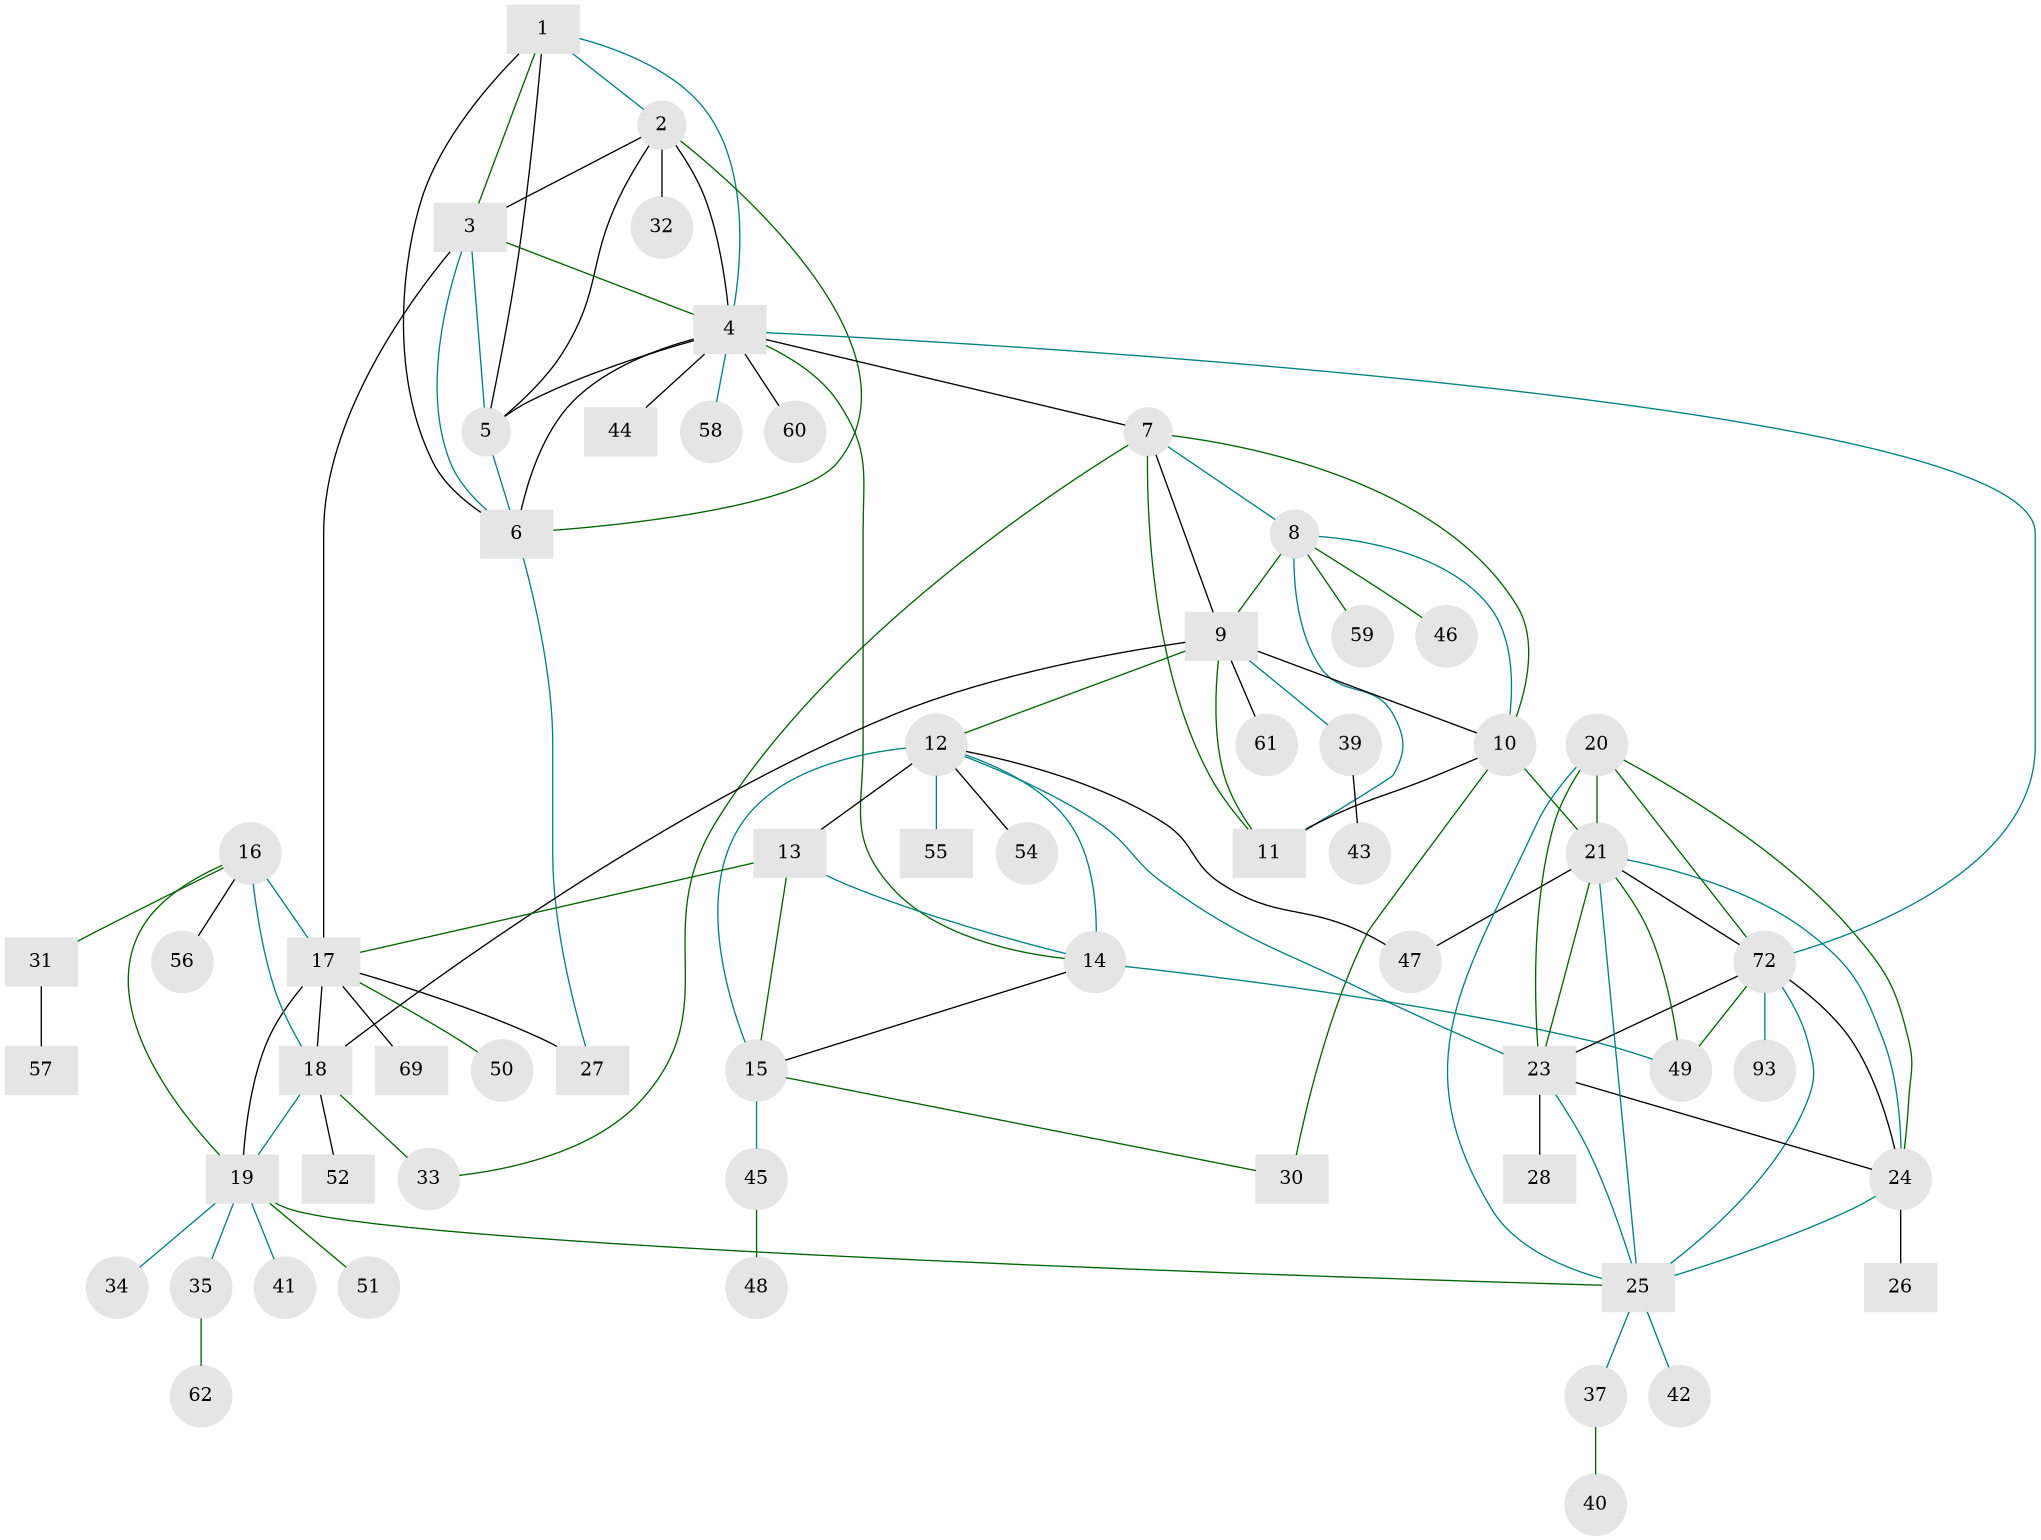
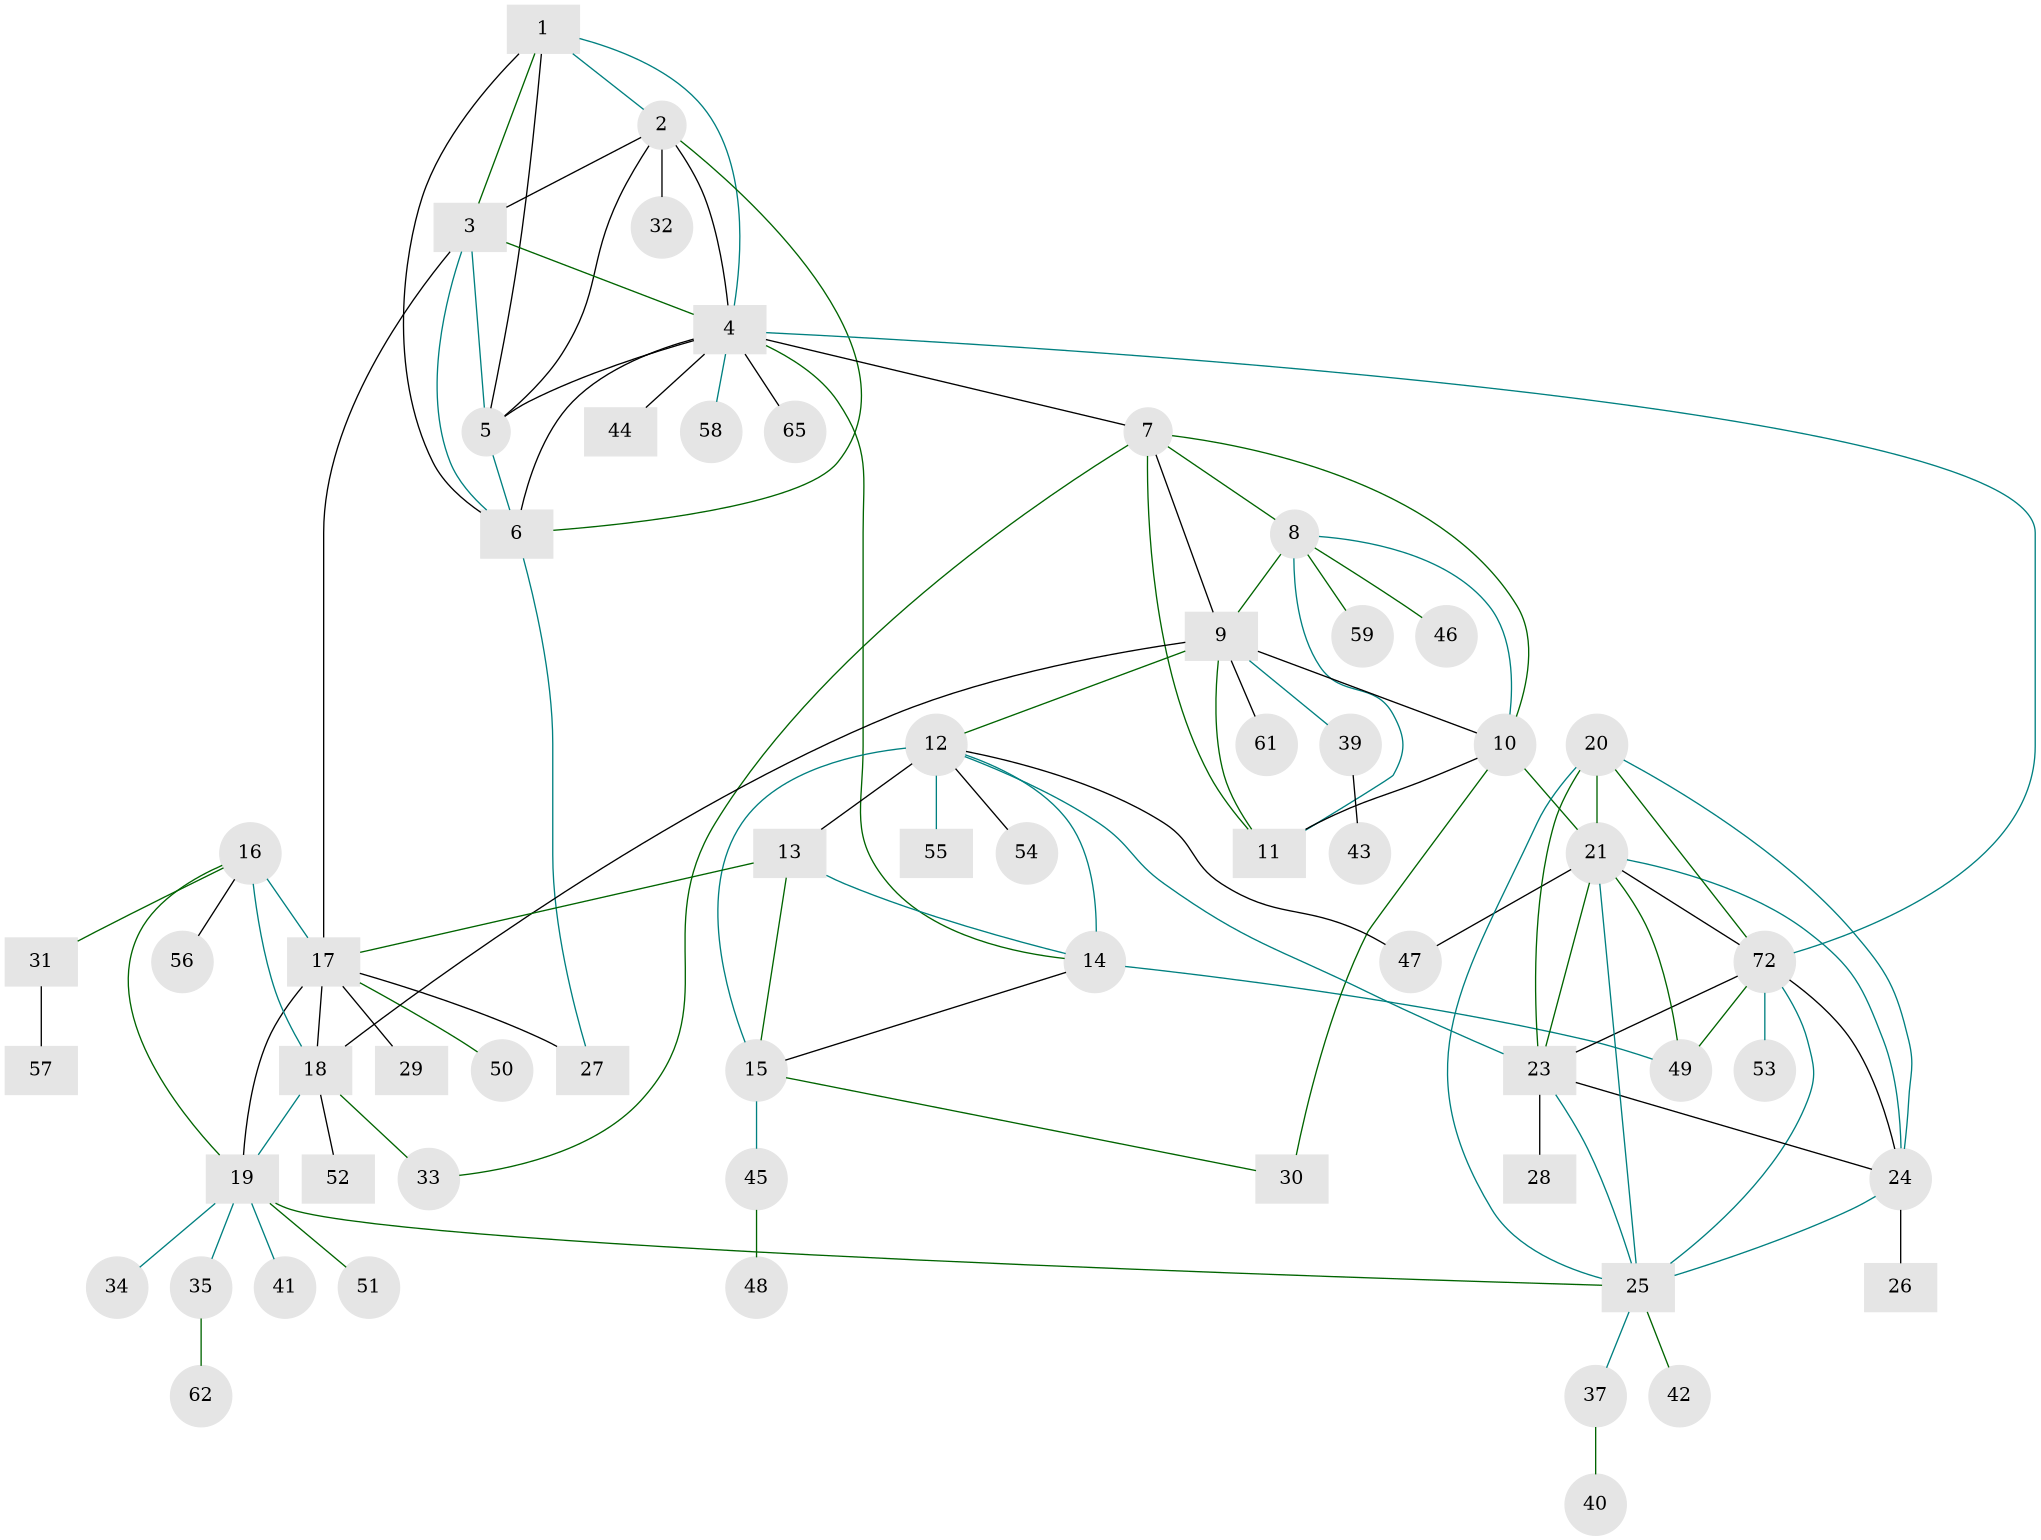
node "60": label "60" -> "65"
edge "7" -- "8": color teal -> darkgreen
edge "20" -- "24": color darkgreen -> teal
node "69": label "69" -> "29"
node "93": label "93" -> "53"
edge "25" -- "42": color teal -> darkgreen
